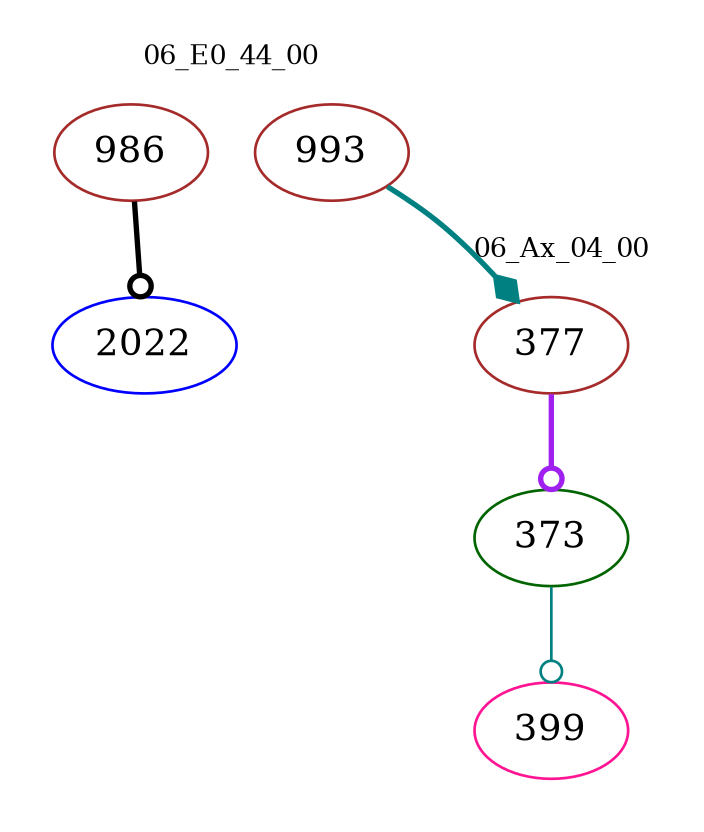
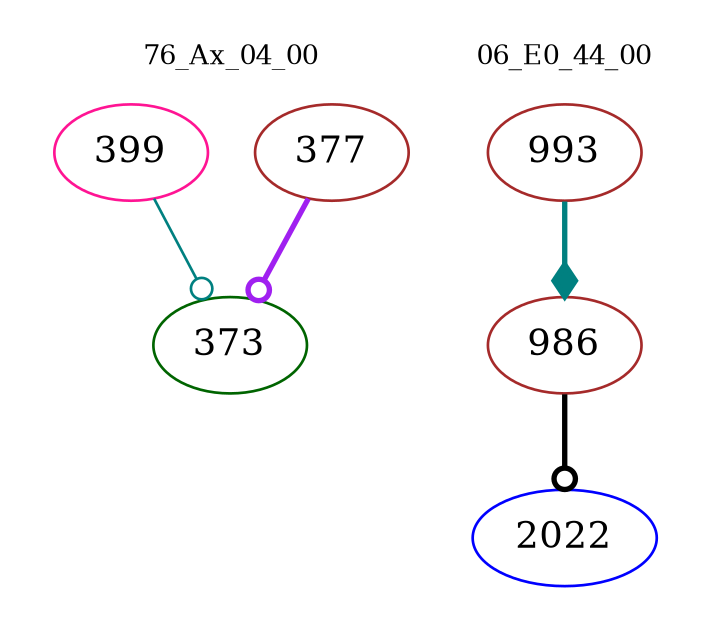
cluster "06_Ax_04_00": label "06_Ax_04_00" -> "76_Ax_04_00"
edge "993" -> "377": now "993" -> "986"
edge "373" -> "399": reversed
